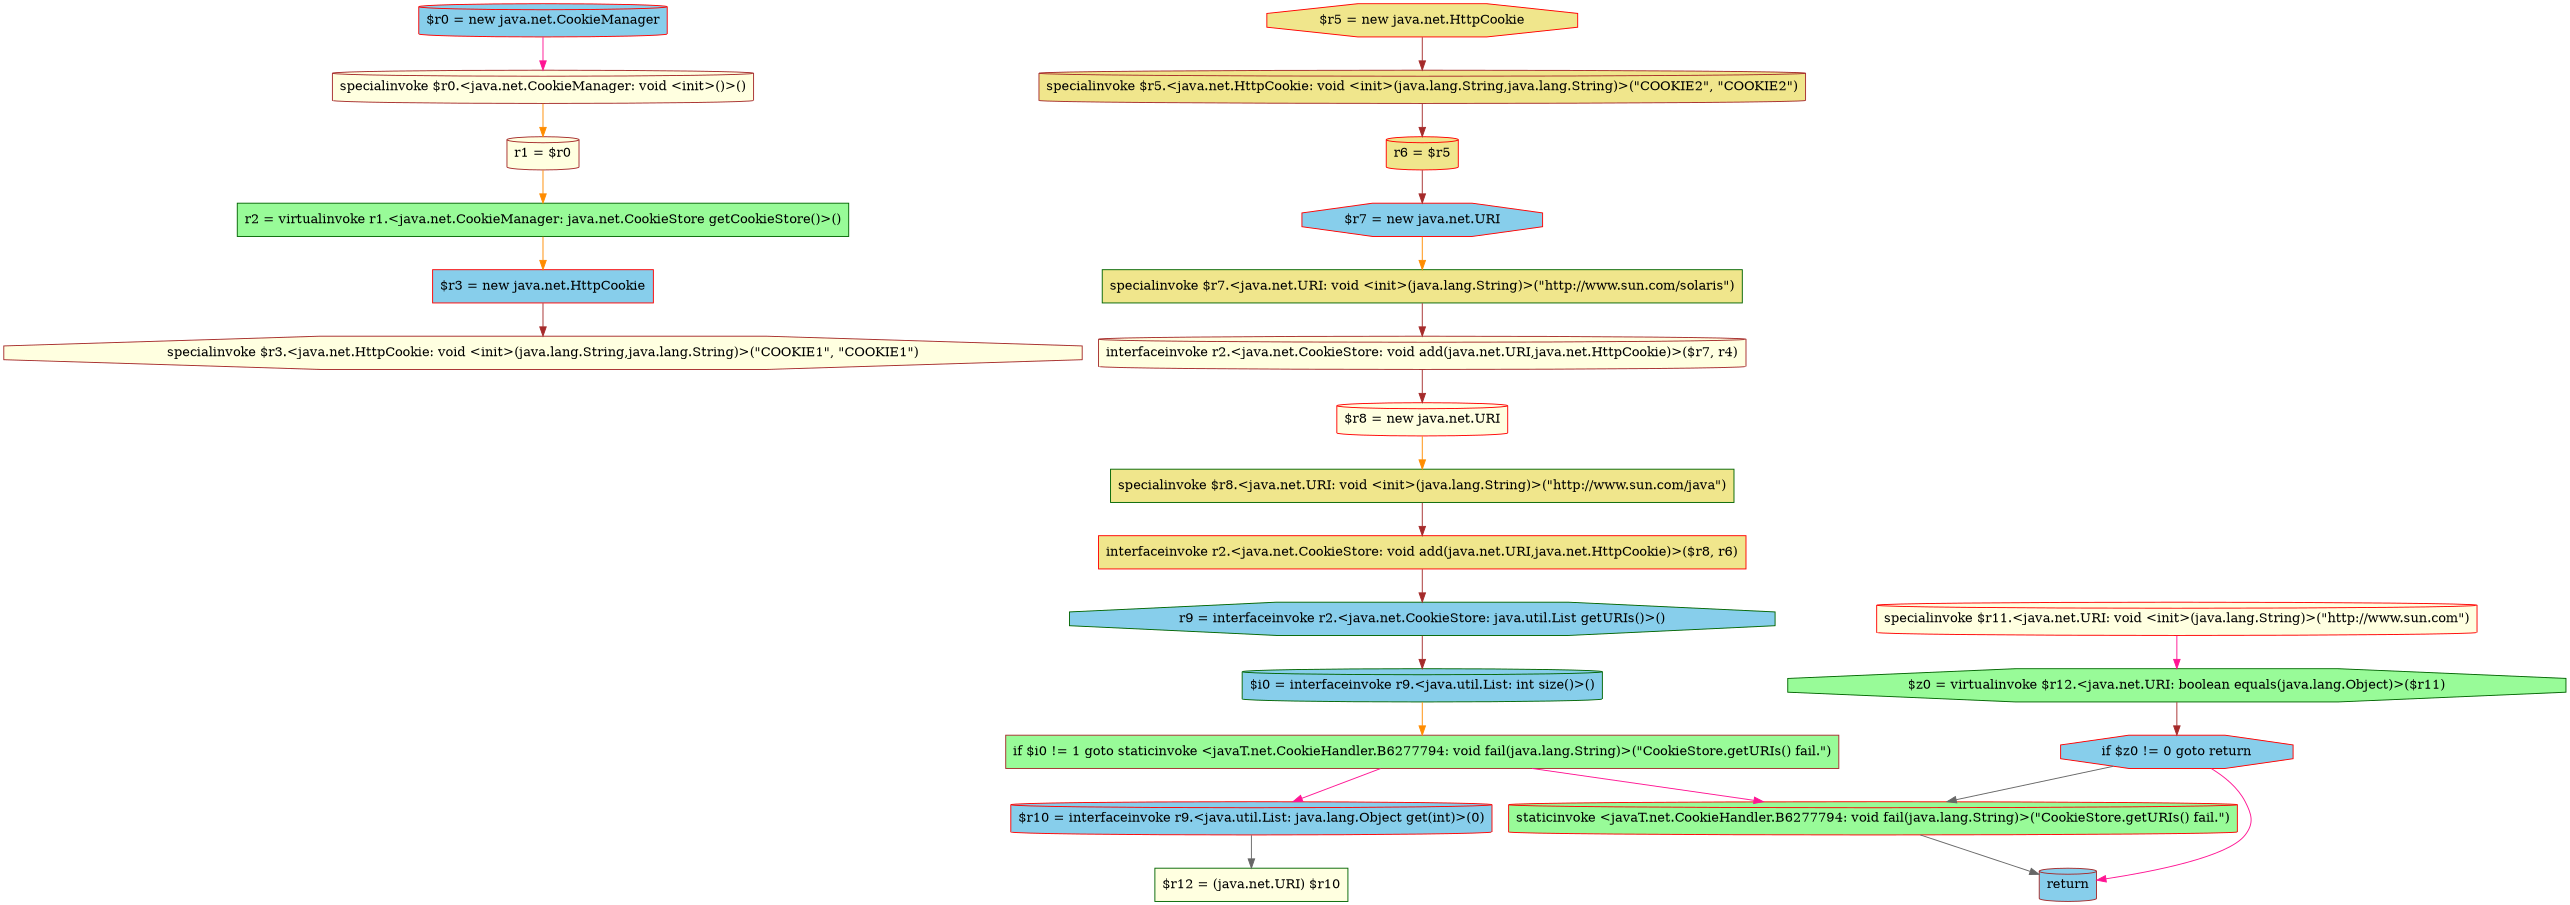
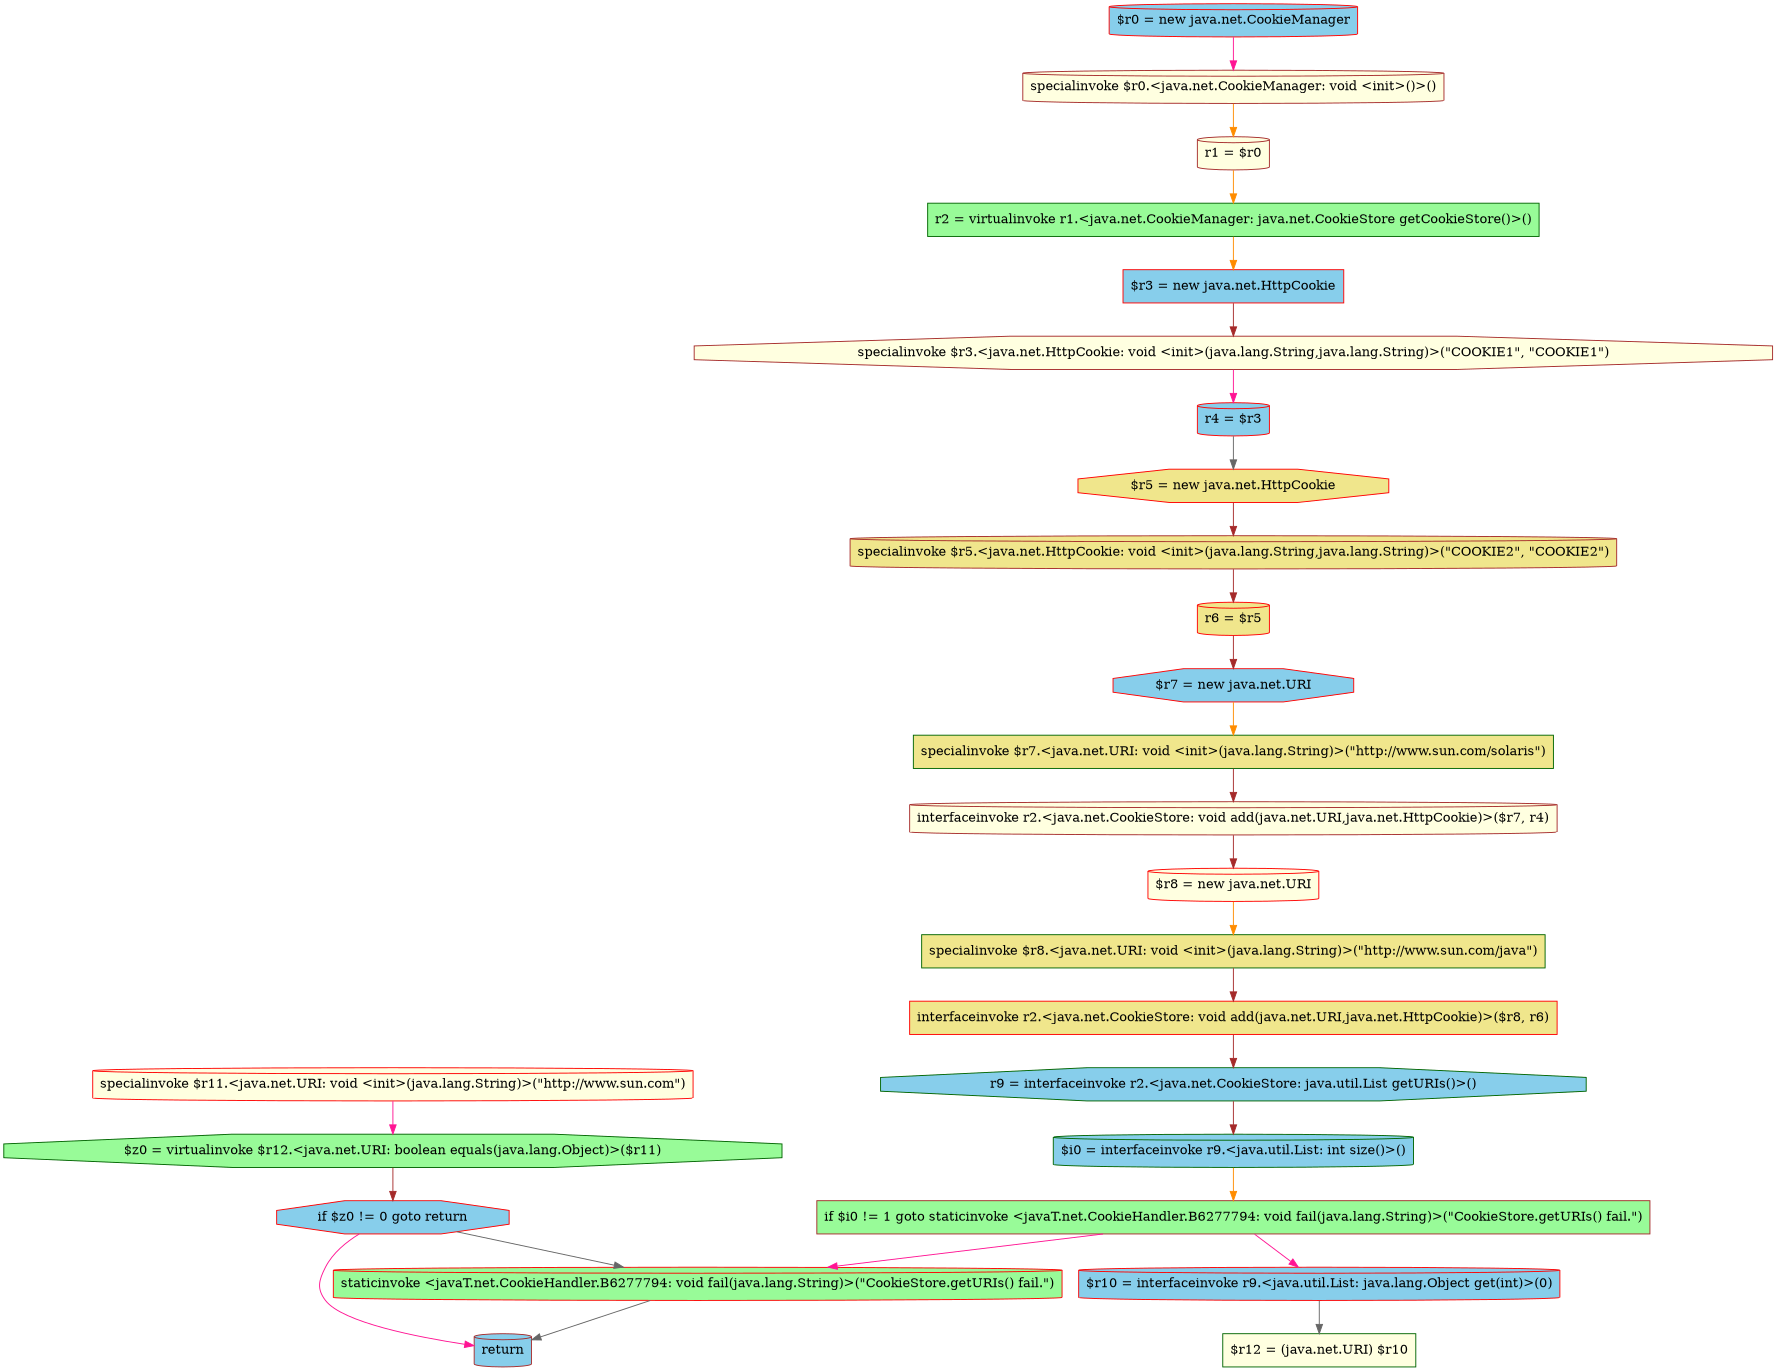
node "r4 = $r3": added
